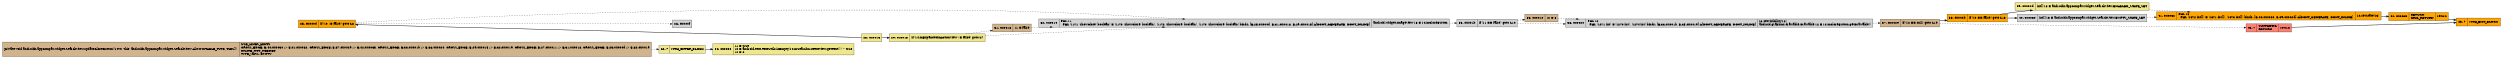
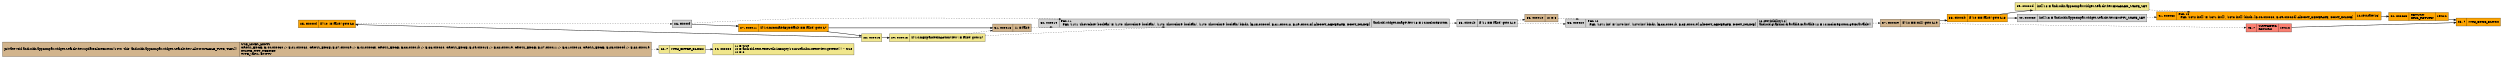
edge "25: 0x000d" -> "32: 0x0019": now "26: 0x000f" -> "32: 0x0019"
node "23: ?": text "MTH_EXIT_BLOCK" -> "MTH_EDGE_BLOCK"
node "27: 0x0011": added
